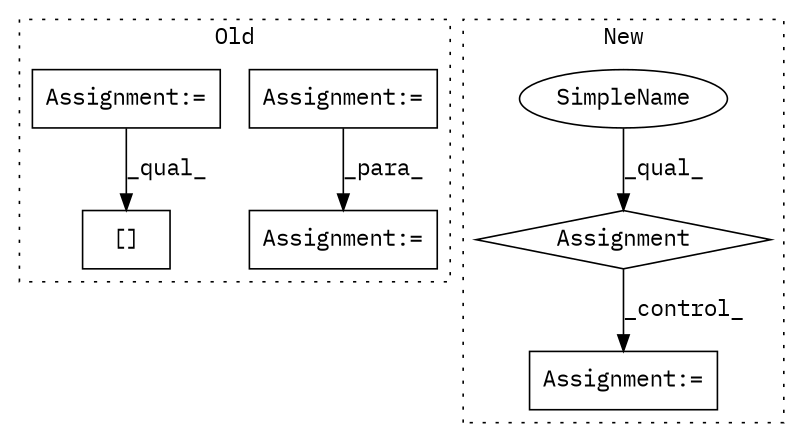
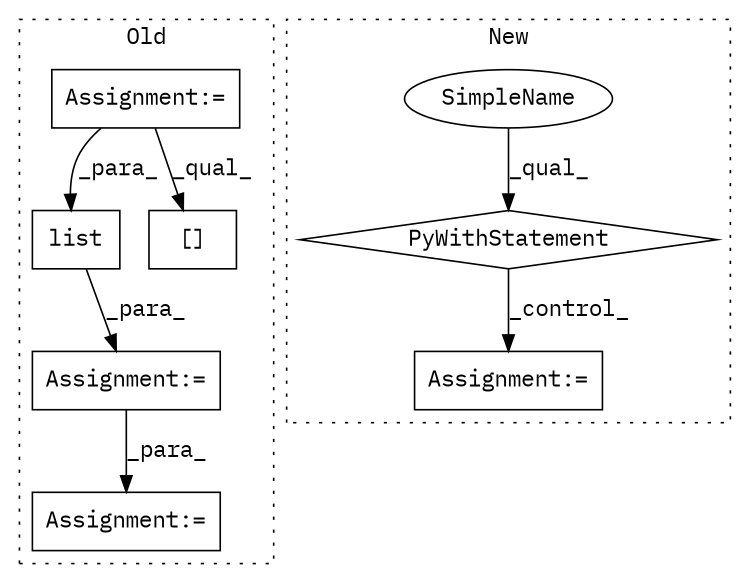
node "list": added
node "Assignment": label "Assignment" -> "PyWithStatement"
